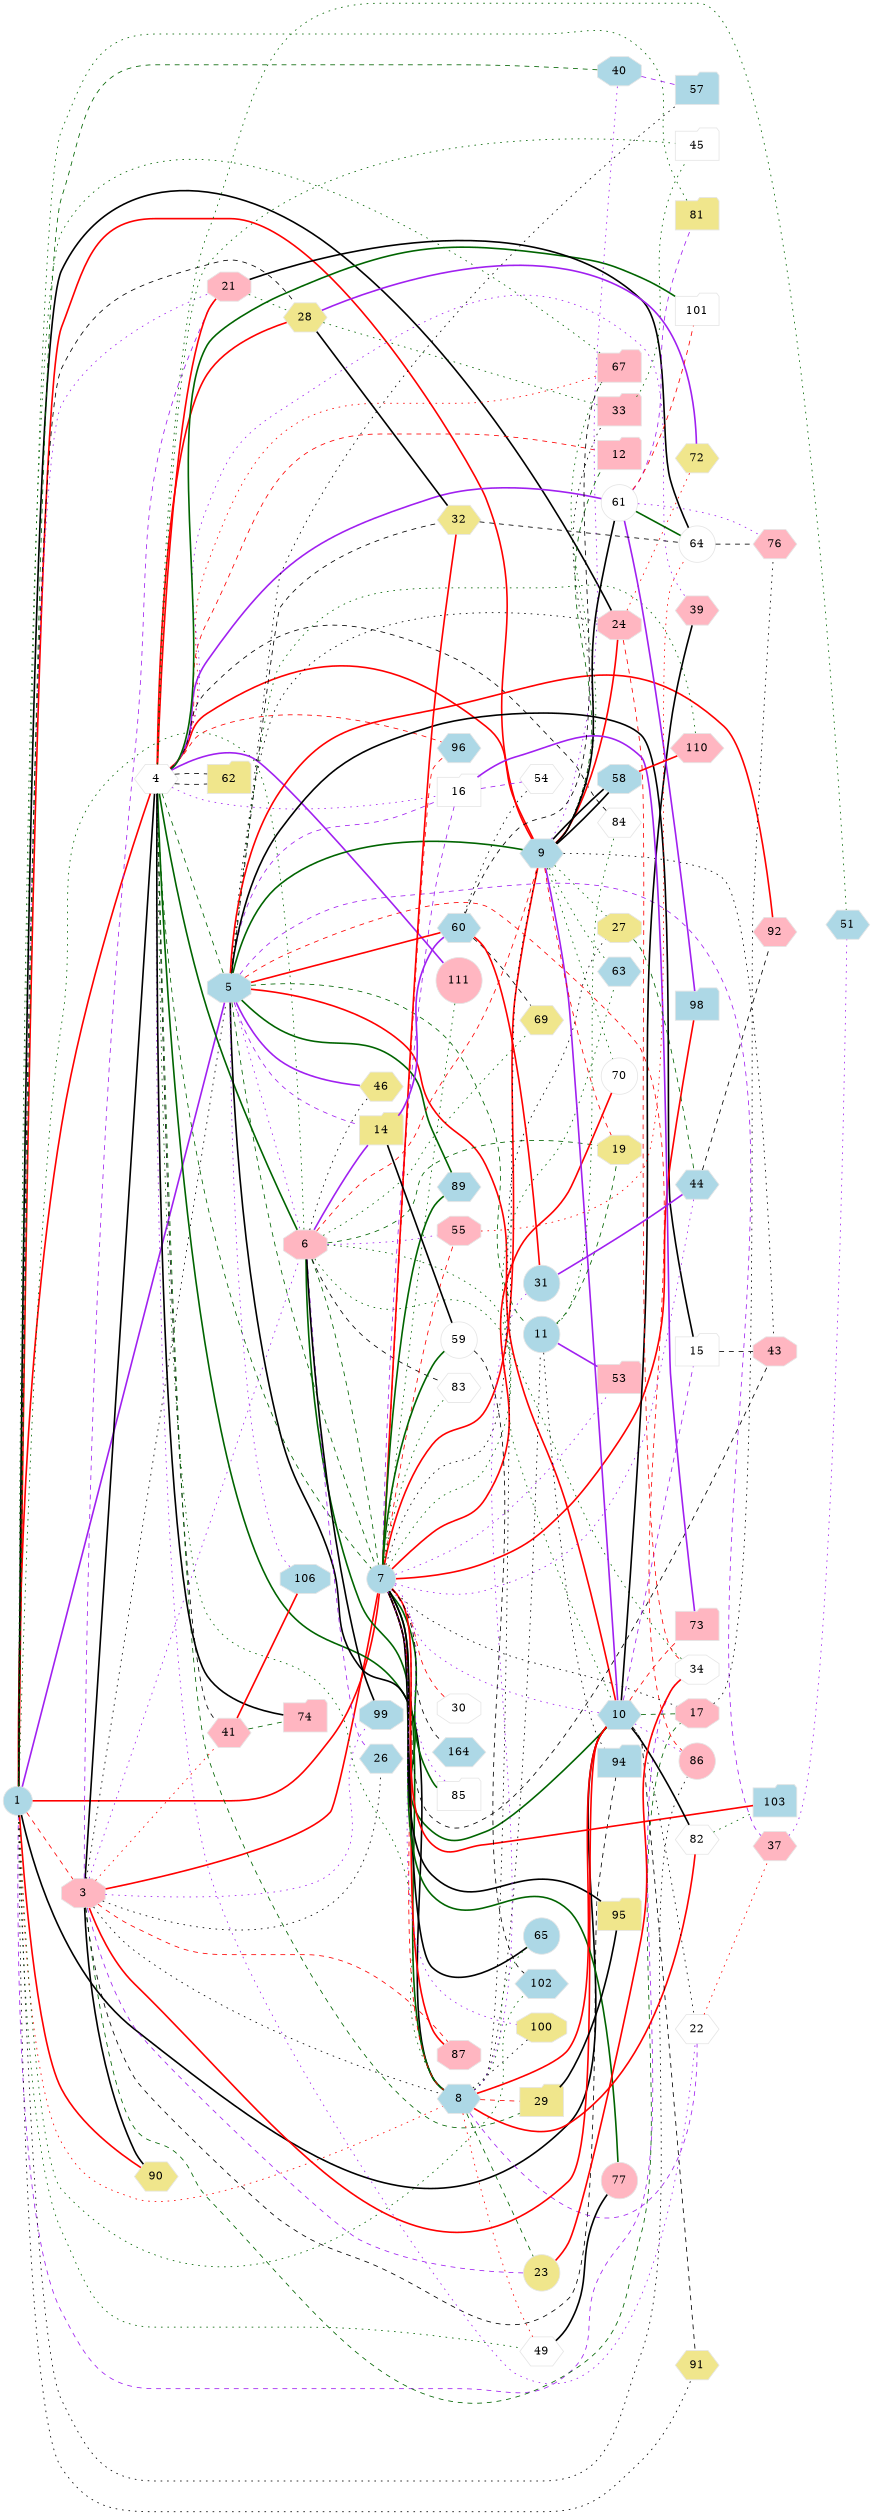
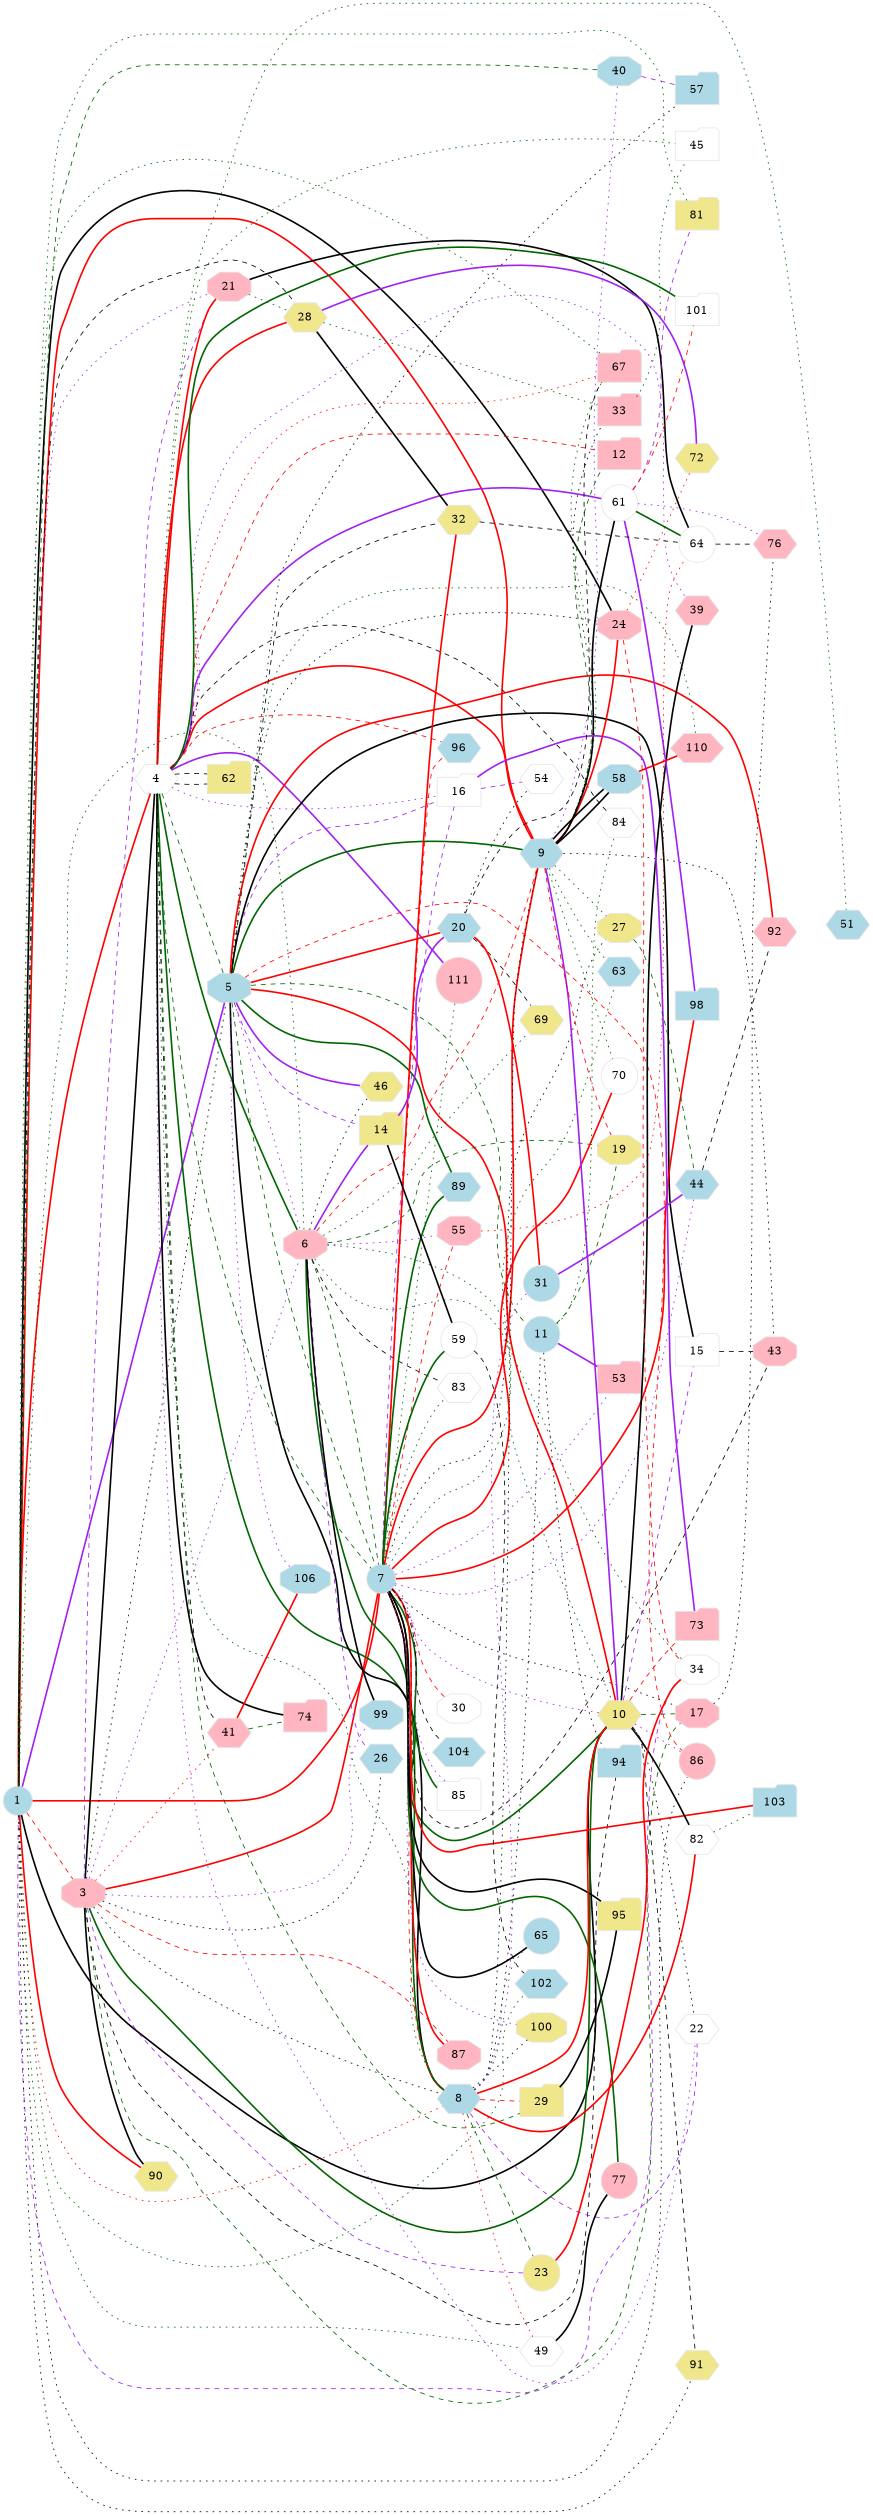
node "60": label "60" -> "20"
node "10": fillcolor lightblue -> khaki
node "164": label "164" -> "104"
node "37": removed
edge "10" -- "3": color red -> darkgreen
